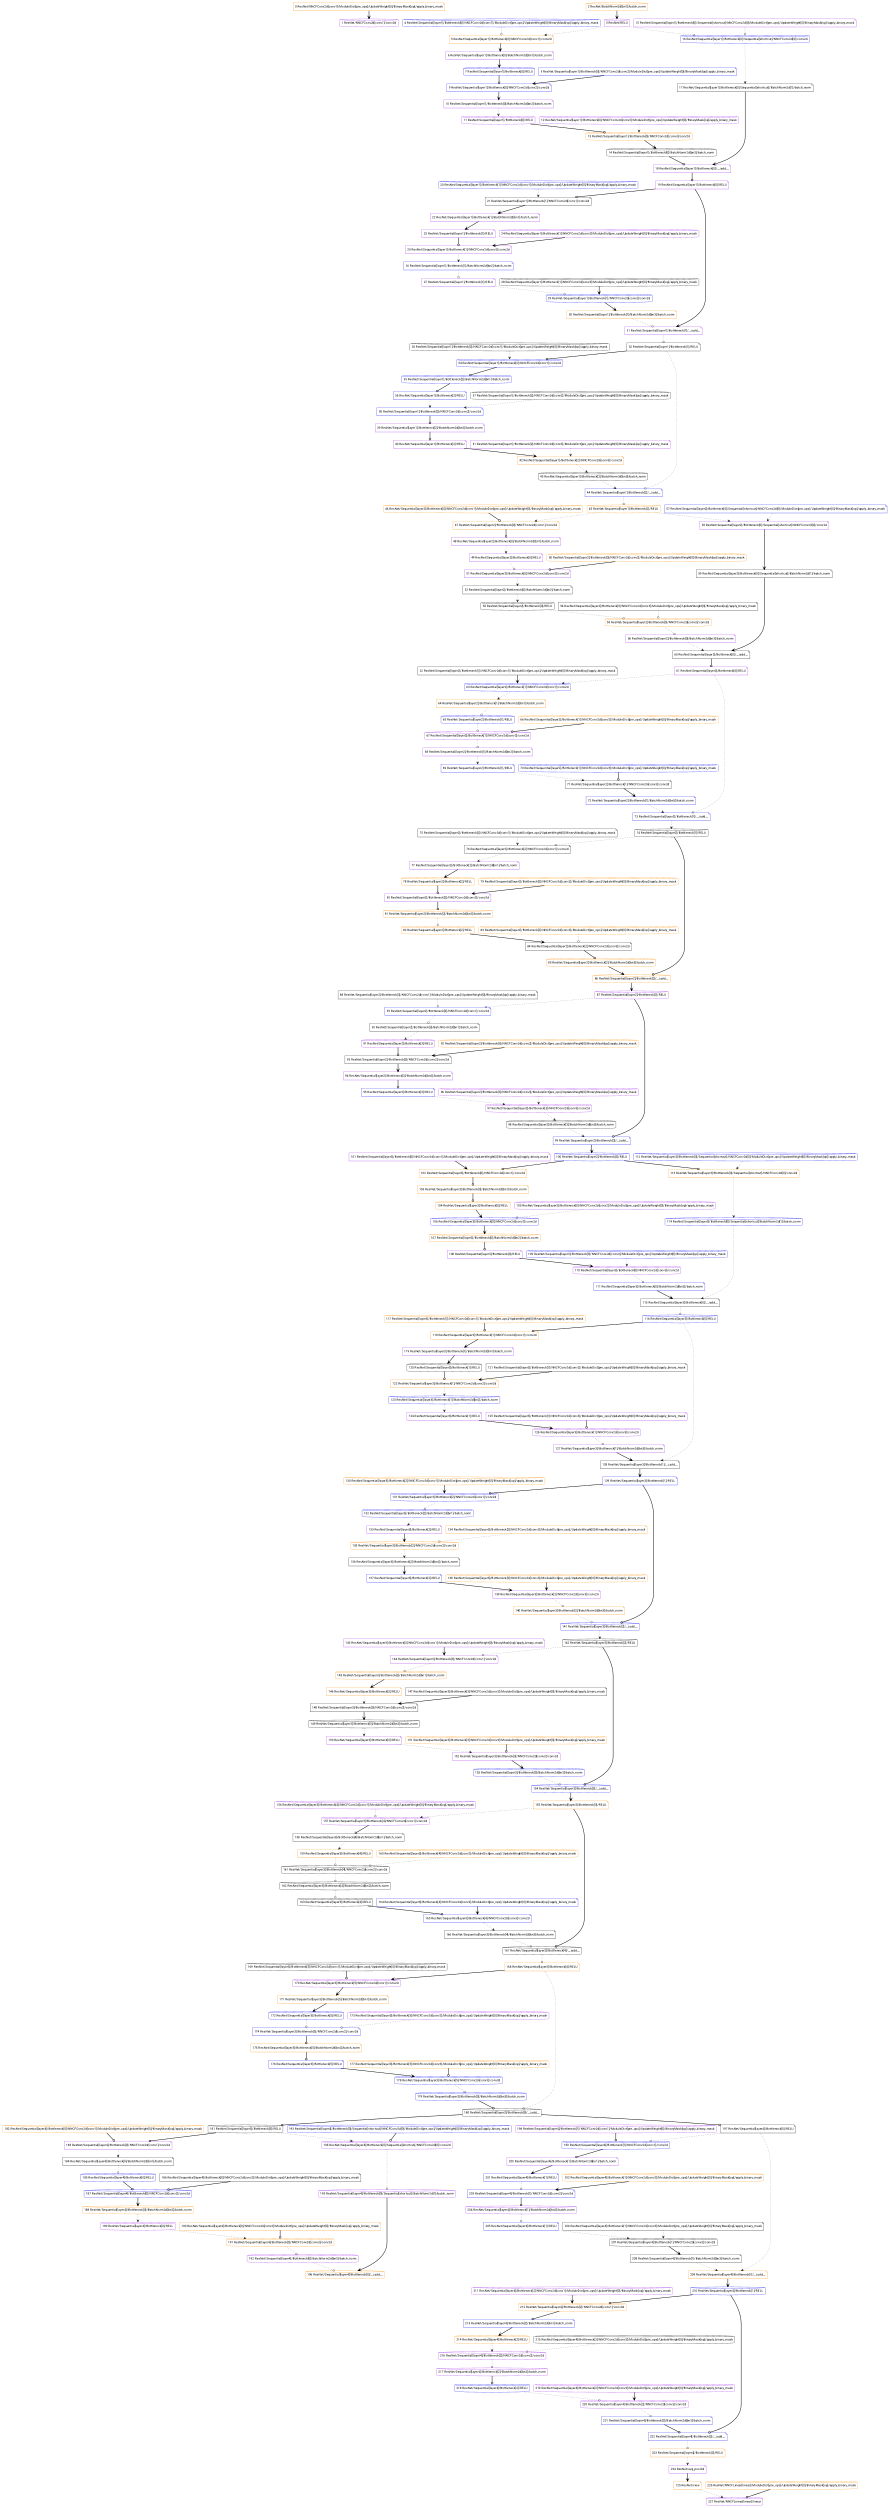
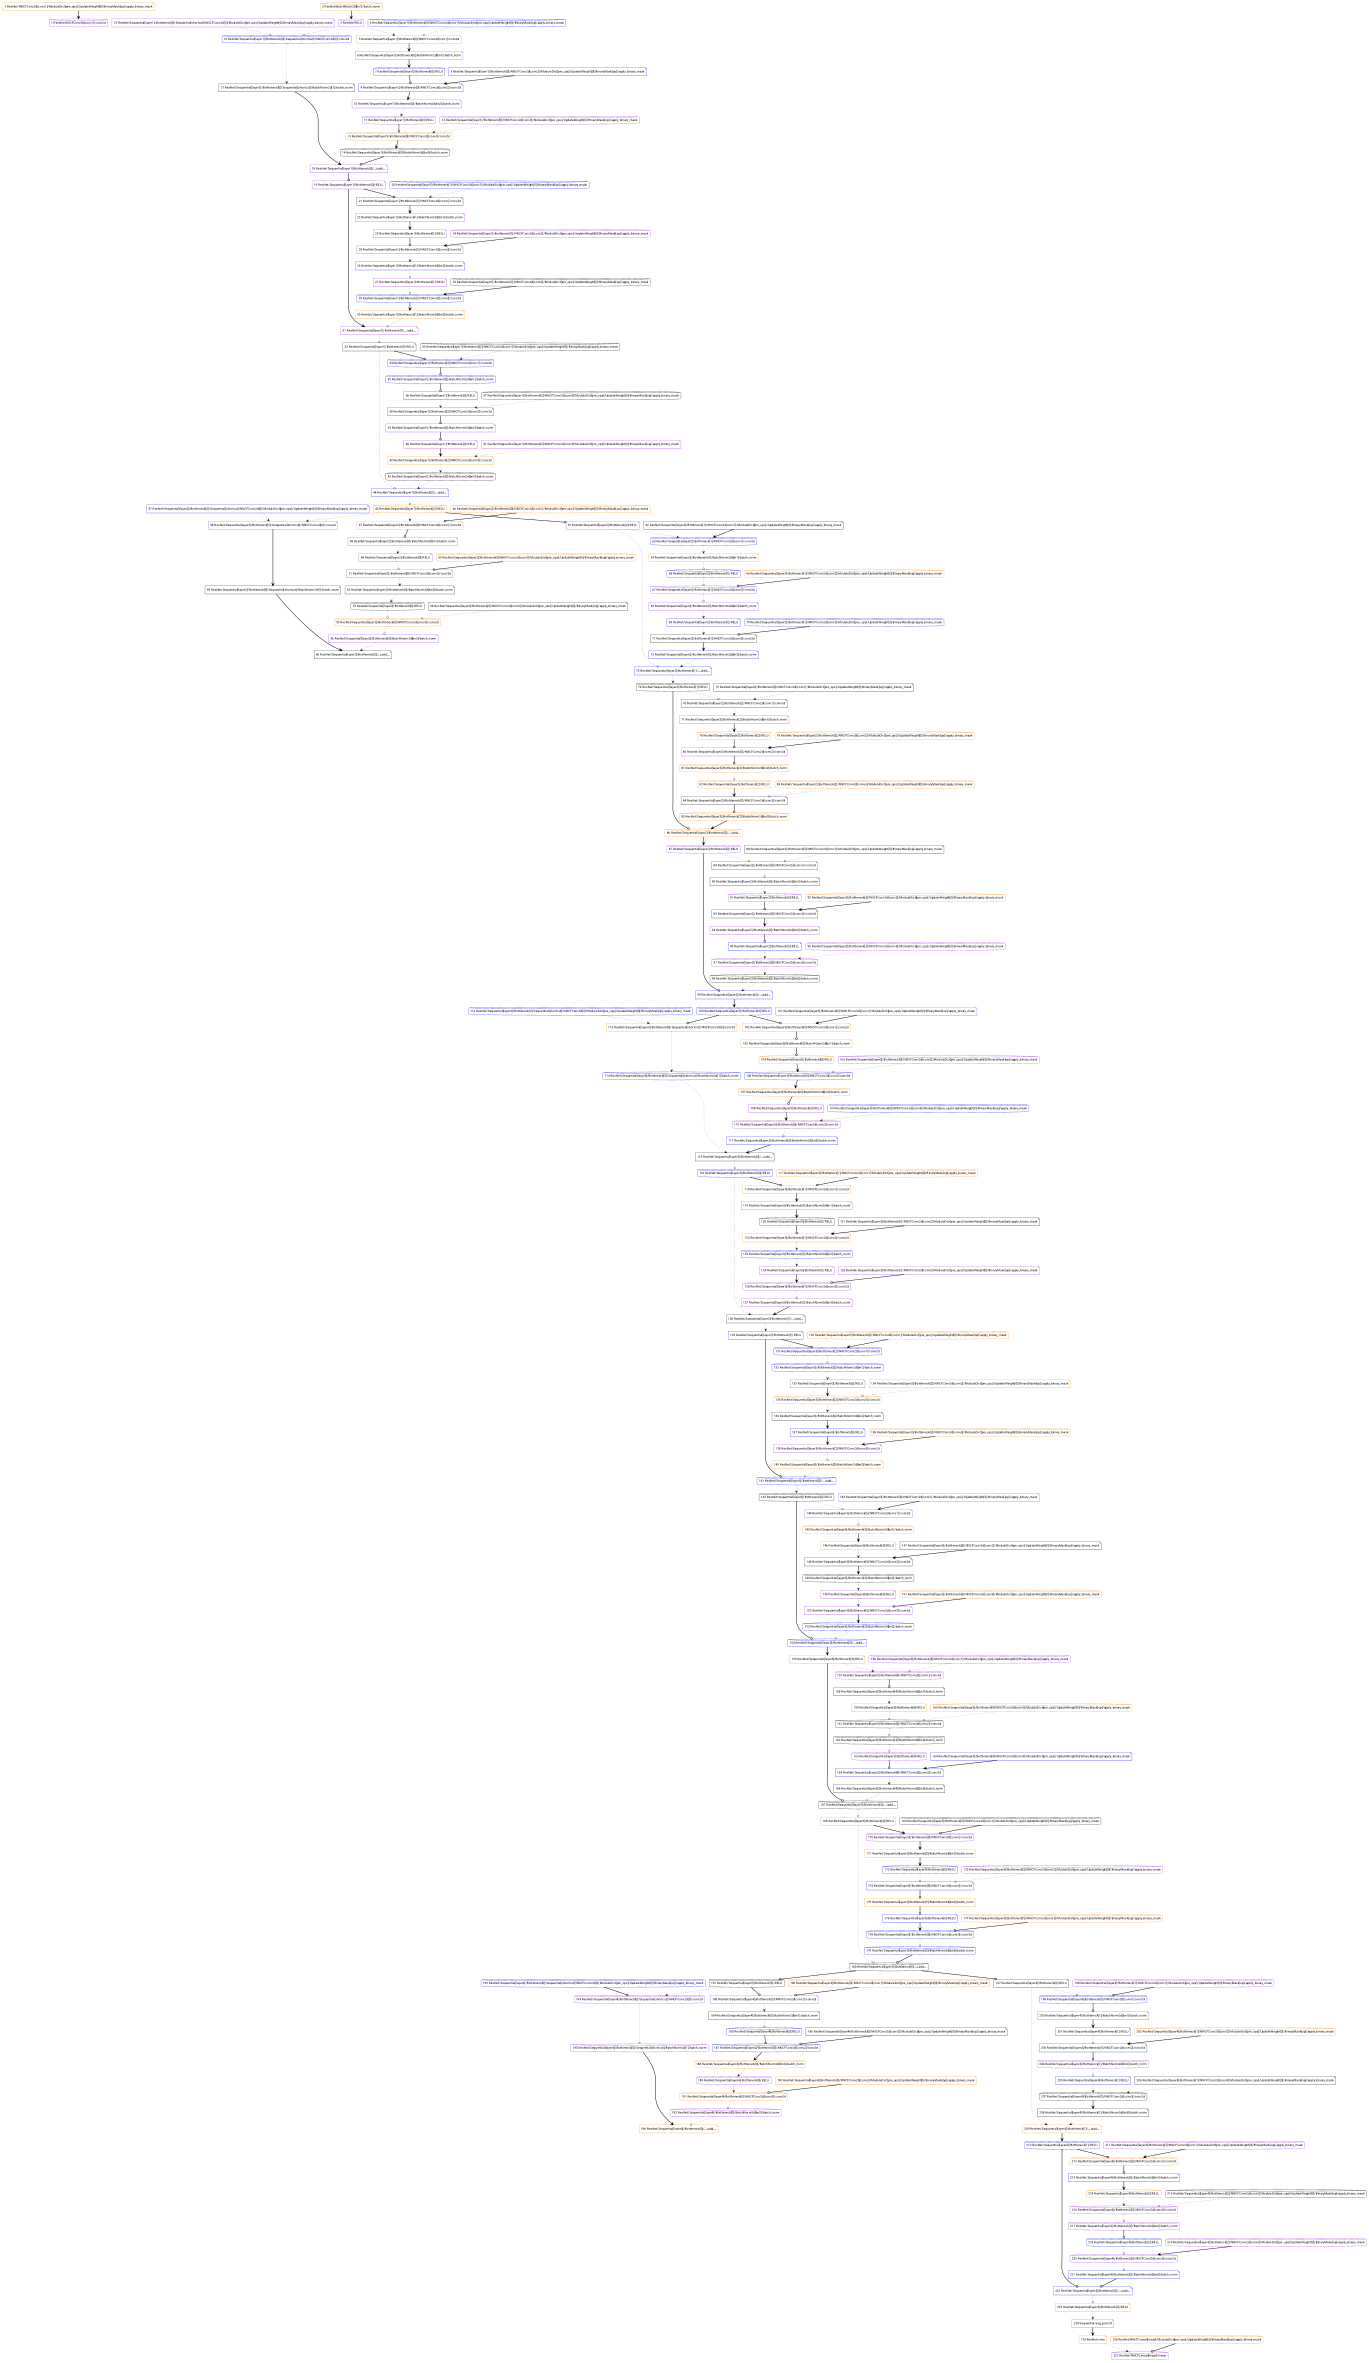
edge "60 ResNet/Sequential[layer2]/Bottleneck[0]/__iadd__" -> "61 ResNet/Sequential[layer2]/Bottleneck[0]/RELU": now "45 ResNet/Sequential[layer1]/Bottleneck[2]/RELU" -> "61 ResNet/Sequential[layer2]/Bottleneck[0]/RELU"
edge "128 ResNet/Sequential[layer3]/Bottleneck[1]/__iadd__" -> "129 ResNet/Sequential[layer3]/Bottleneck[1]/RELU": style bold -> dotted
node "163 ResNet/Sequential[layer3]/Bottleneck[4]/RELU": color black -> purple
node "196 ResNet/Sequential[layer4]/Bottleneck[0]/__iadd__": shape cylinder -> note
node "224 ResNet/avg_pool2d": label "224 ResNet/avg_pool2d" -> "224 Sequential/avg_pool2d"
